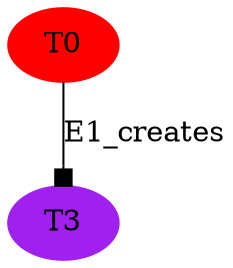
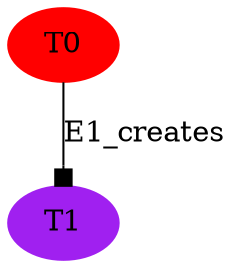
node "T3": label "T3" -> "T1"
